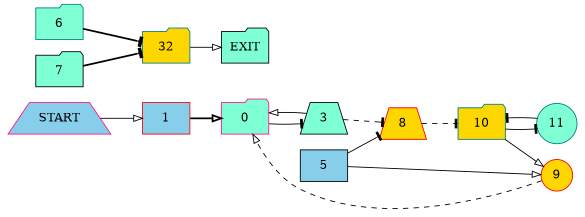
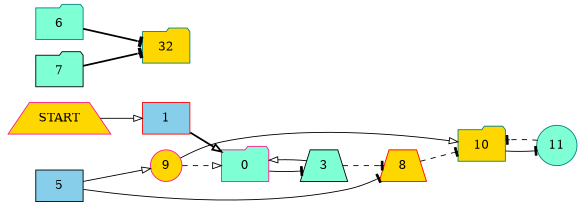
node "EXIT": removed
node "START": fillcolor skyblue -> gold
edge "11" -> "10": style solid -> dashed
edge "10" -> "9": reversed
node "9": color red -> deeppink
